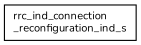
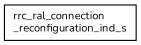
node "rrc_ind_connection _reconfiguration_ind_s": label "rrc_ind_connection _reconfiguration_ind_s" -> "rrc_ral_connection _reconfiguration_ind_s"
